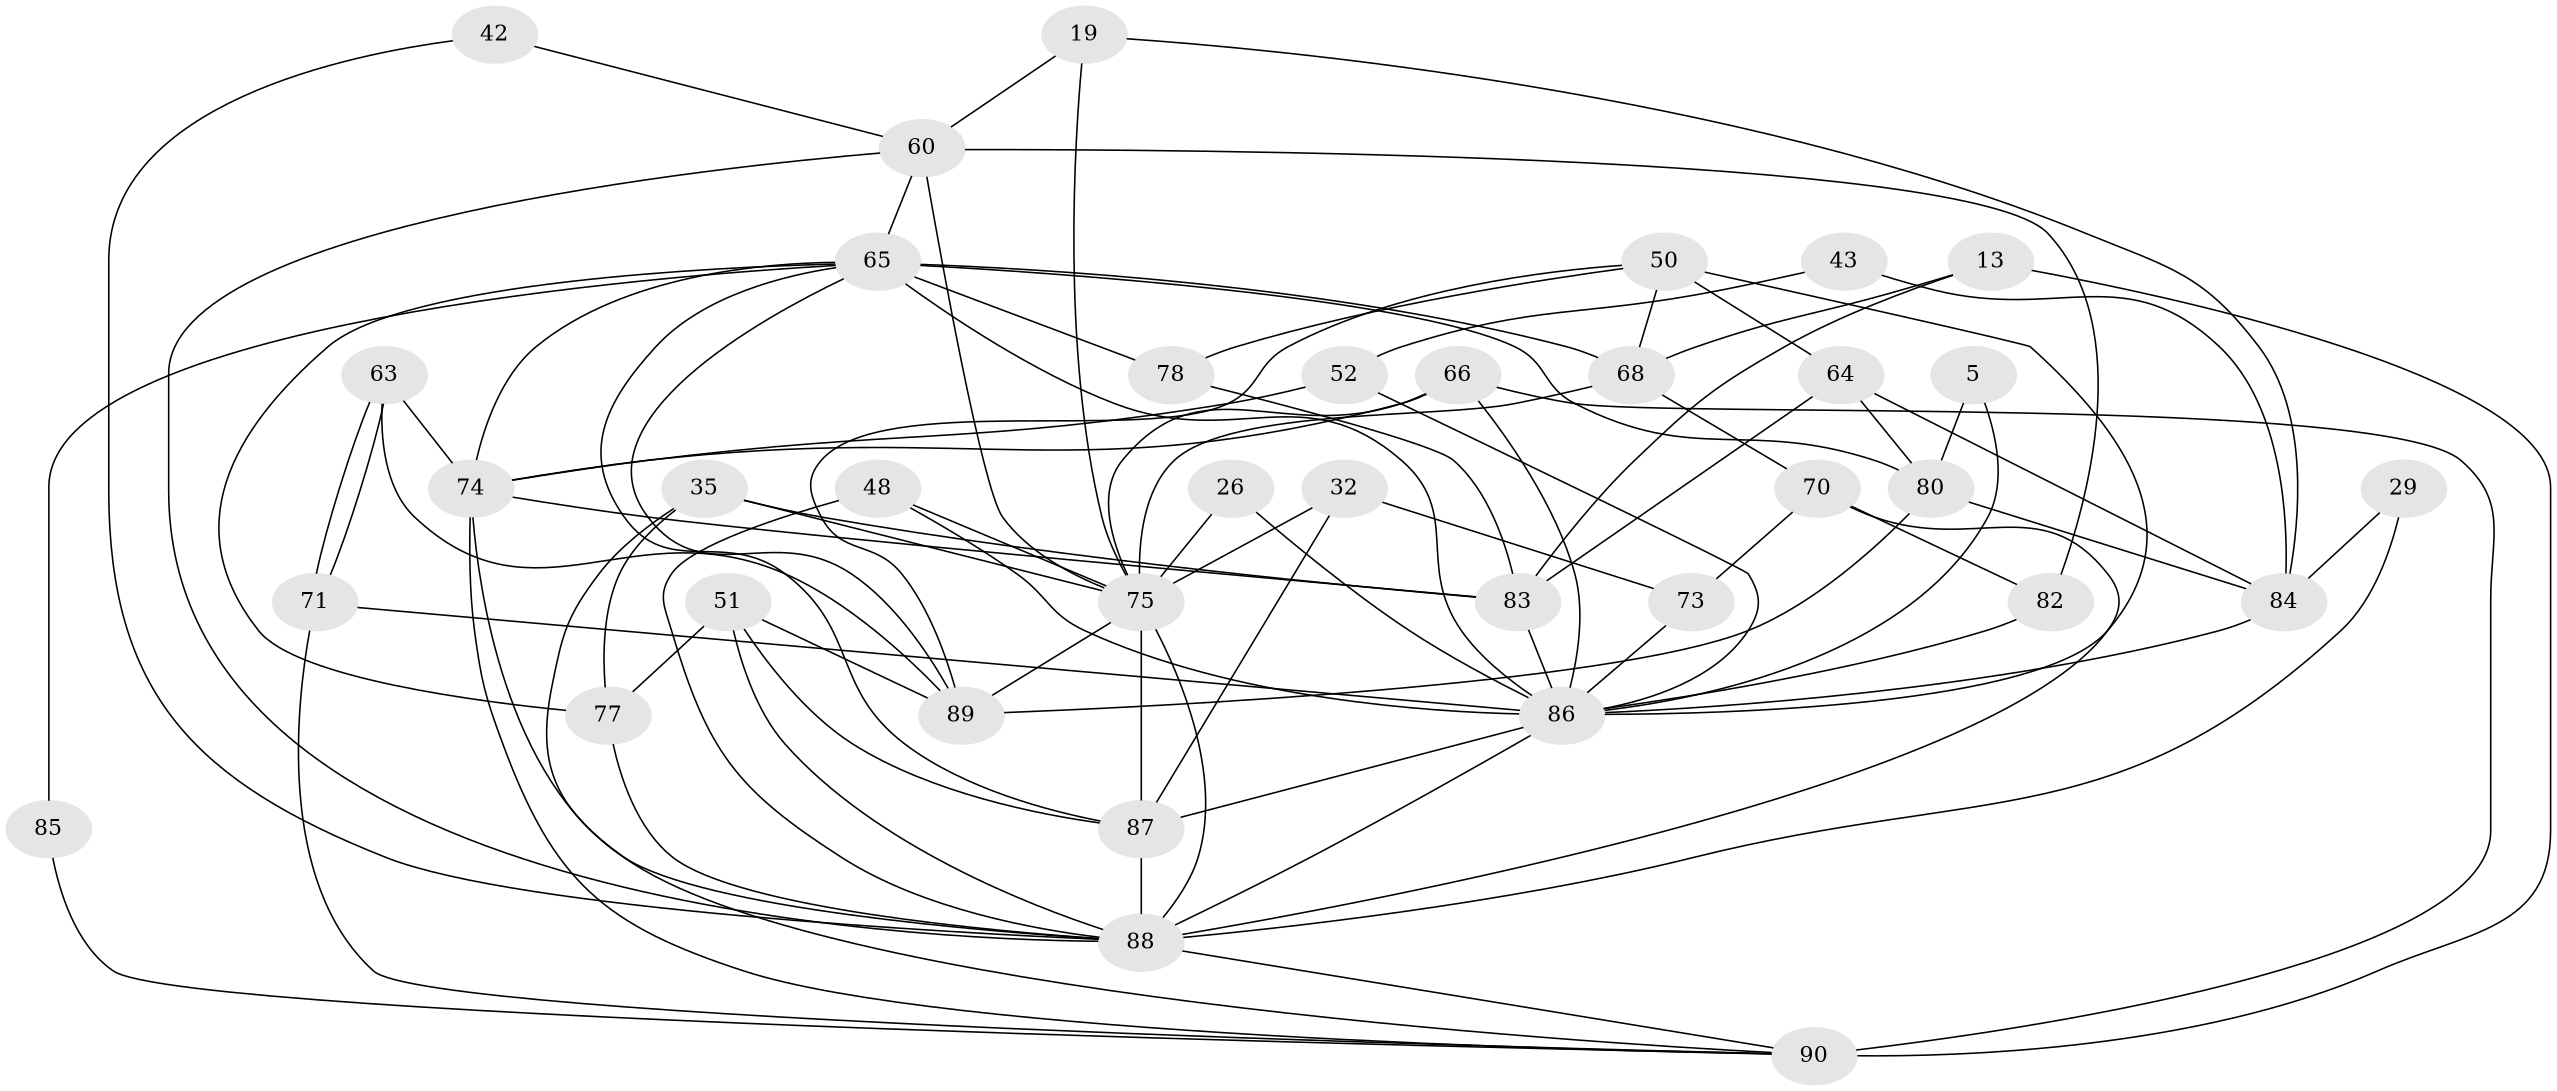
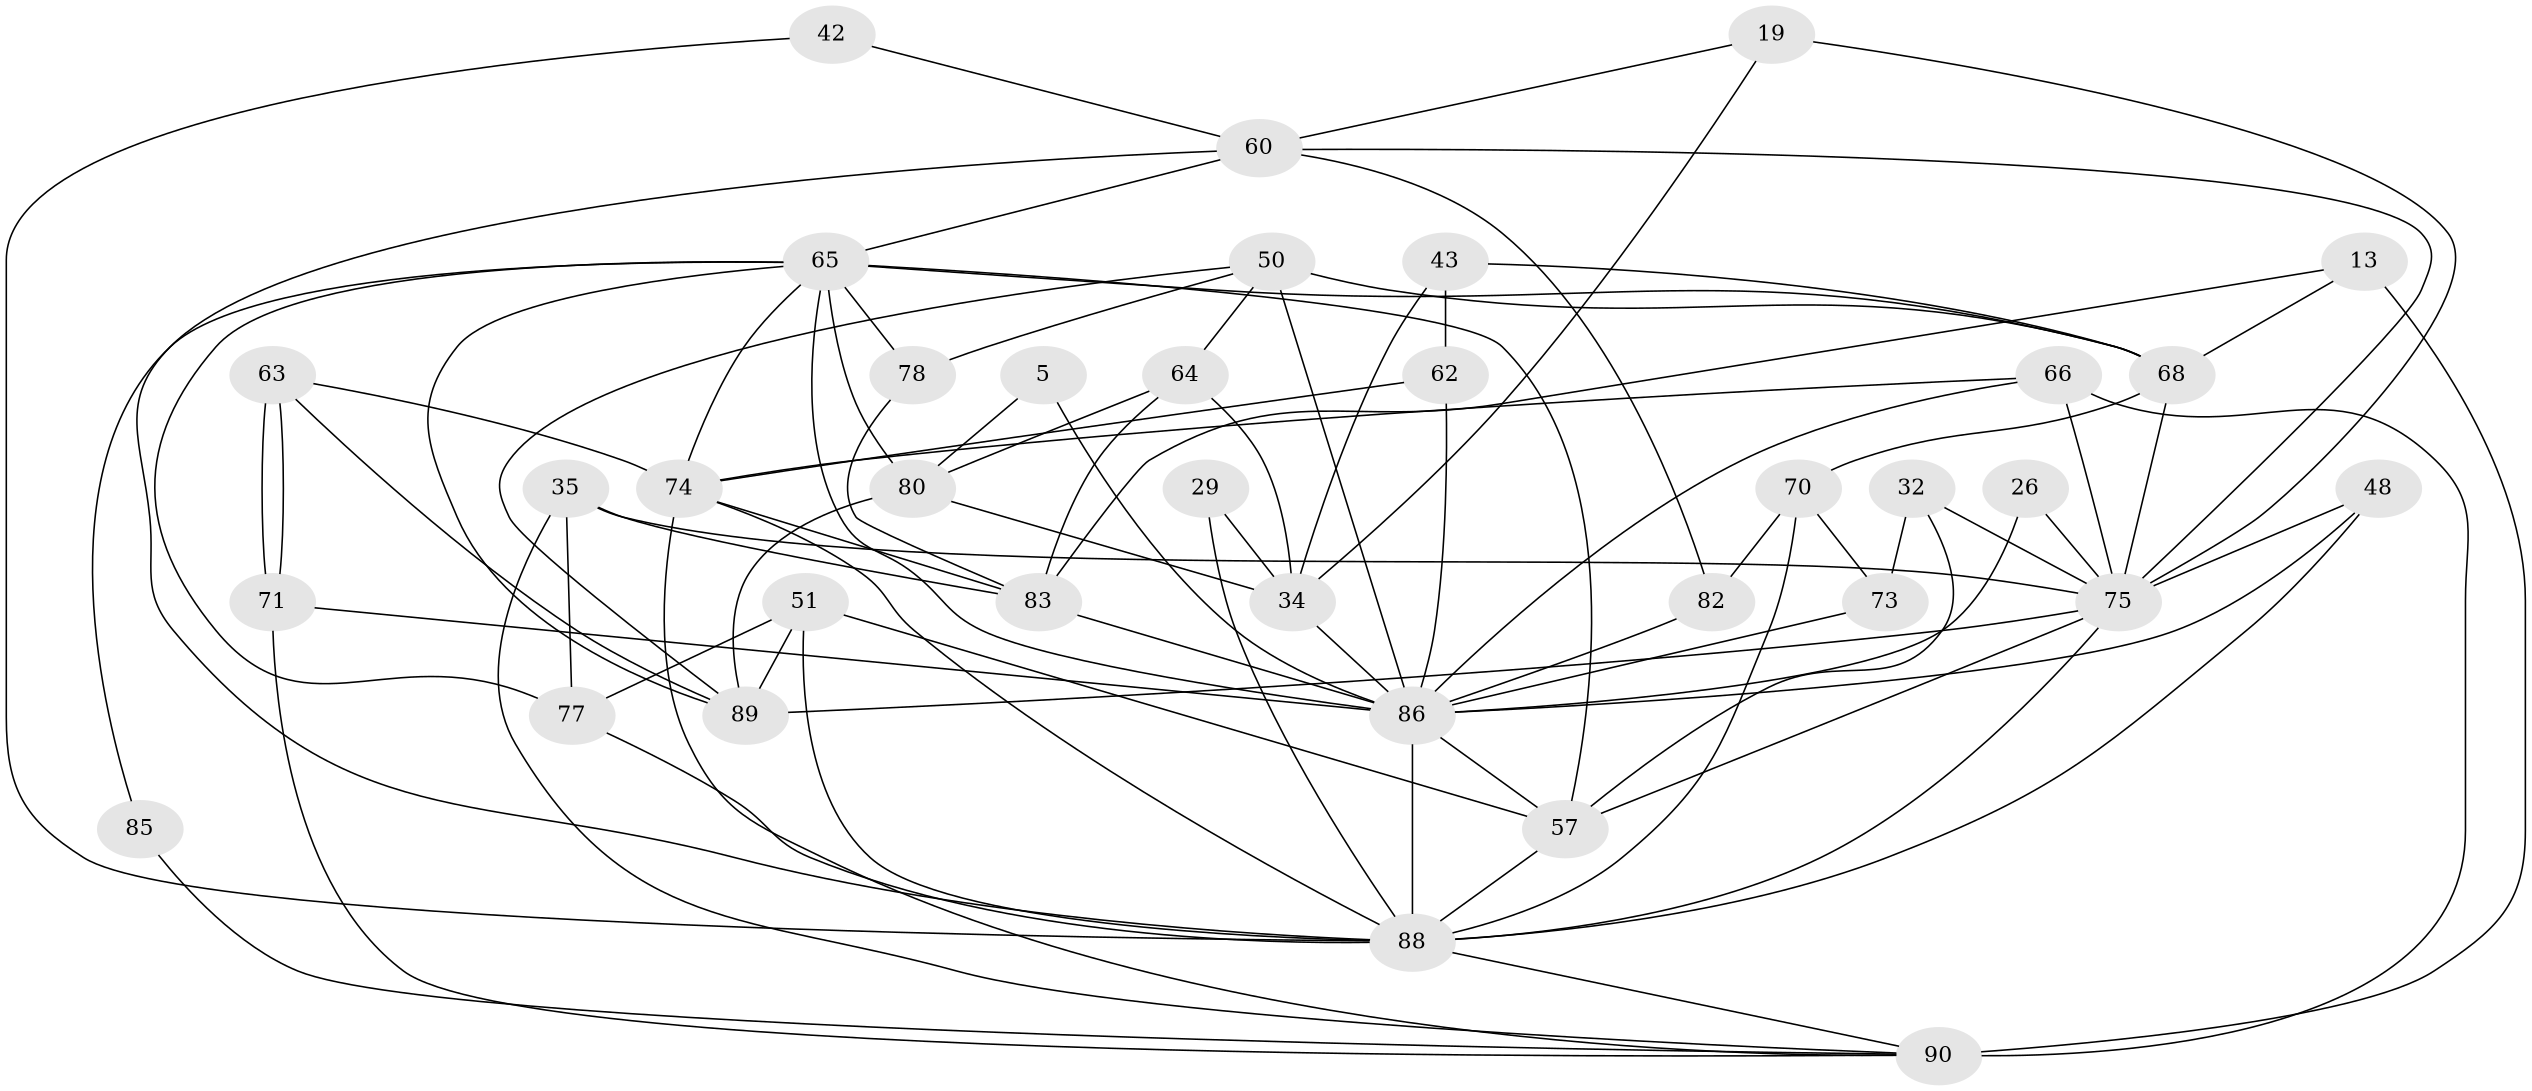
edge "43" -- "68": added
node "52": label "52" -> "62"
node "84": label "84" -> "34"
node "87": label "87" -> "57"
